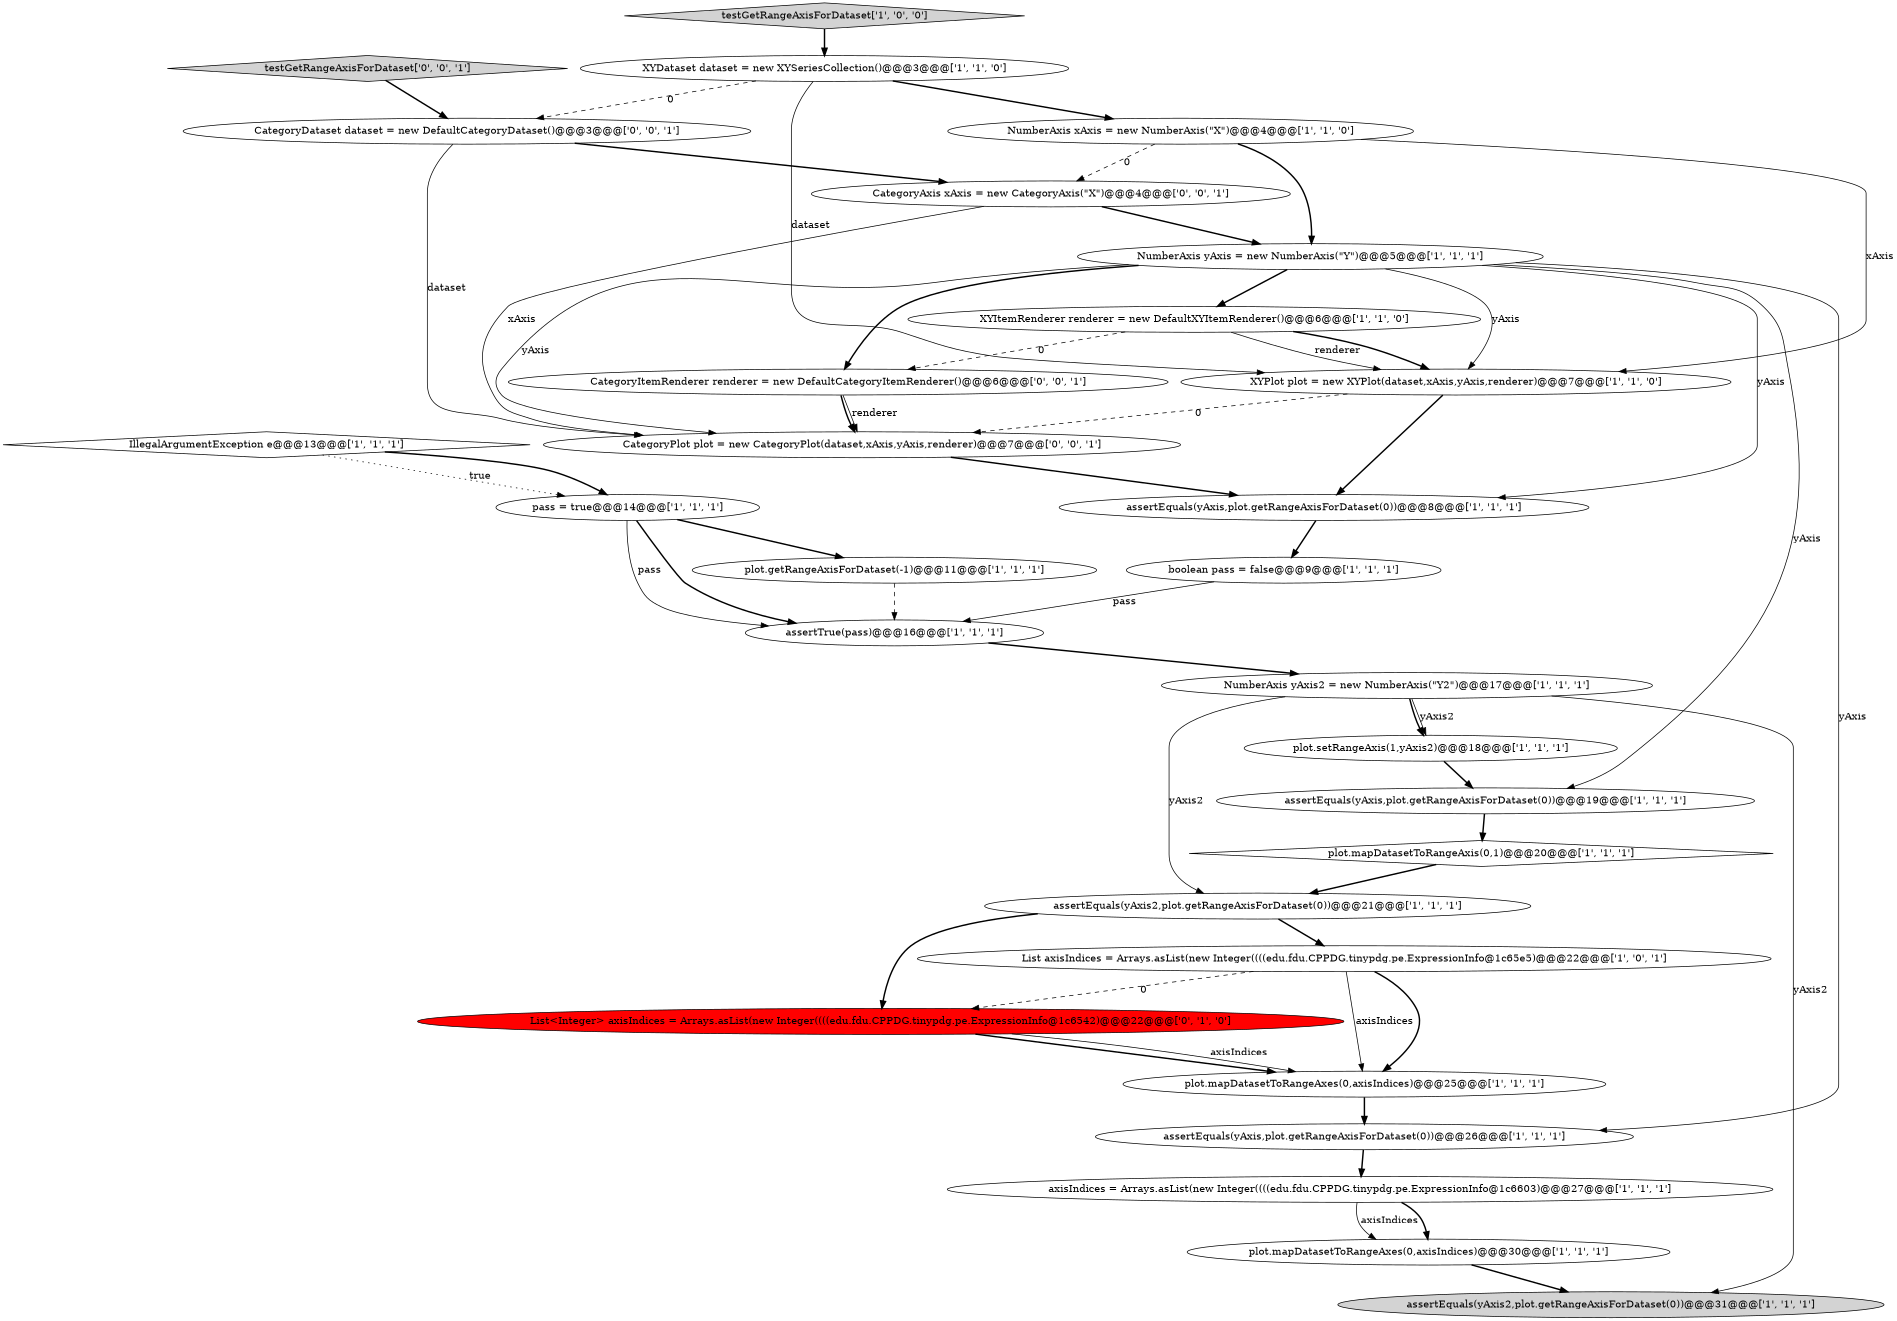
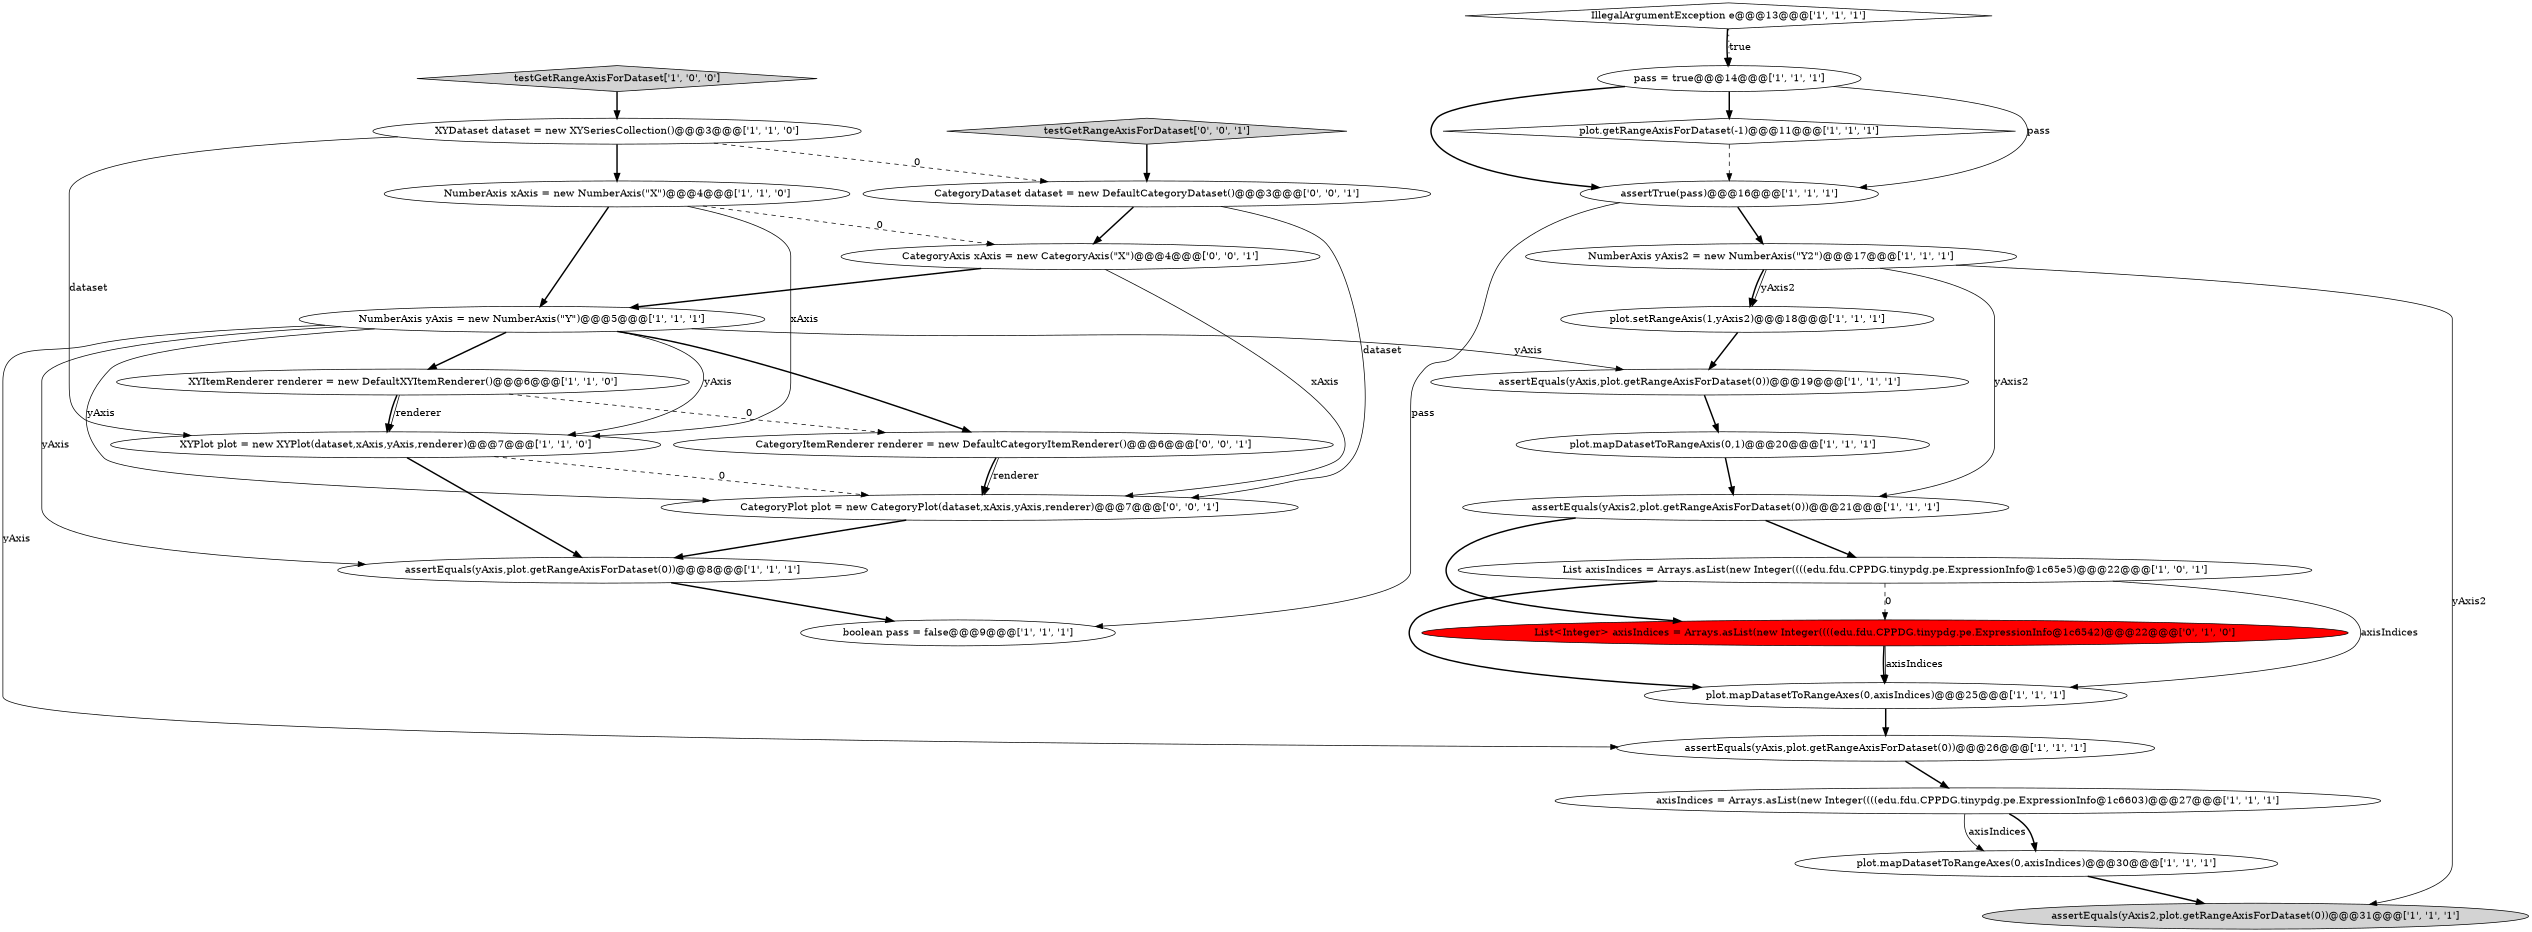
node "plot.getRangeAxisForDataset(-1)@@@11@@@['1', '1', '1']": shape ellipse -> diamond
edge "boolean pass = false@@@9@@@['1', '1', '1']" -> "assertTrue(pass)@@@16@@@['1', '1', '1']": reversed
node "plot.mapDatasetToRangeAxis(0,1)@@@20@@@['1', '1', '1']": shape diamond -> ellipse
